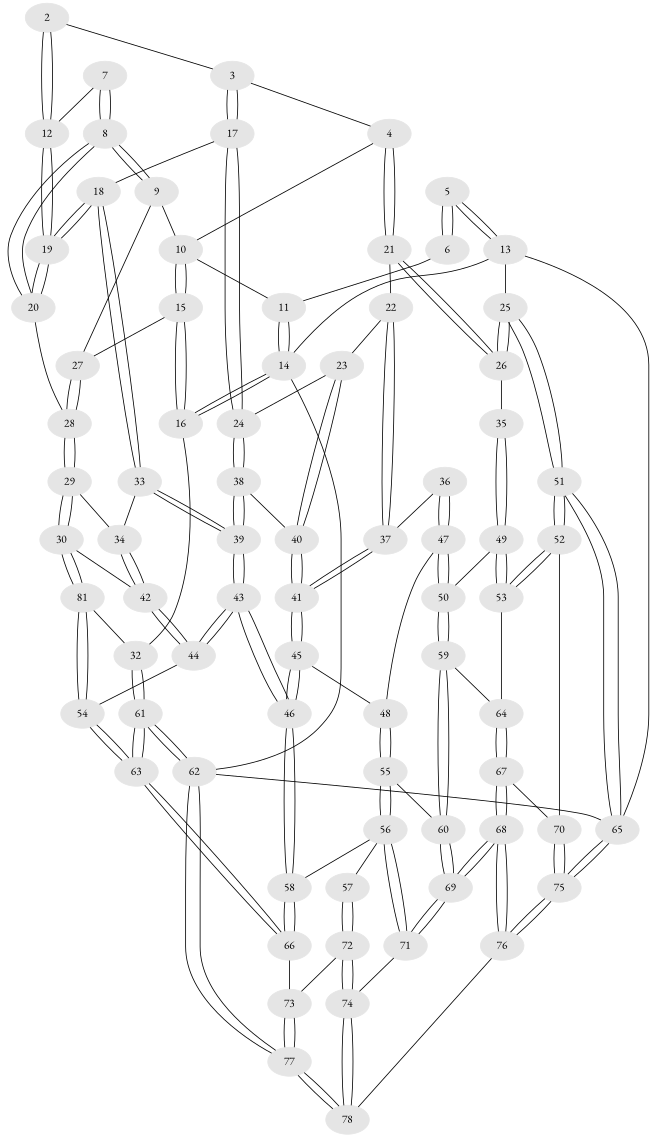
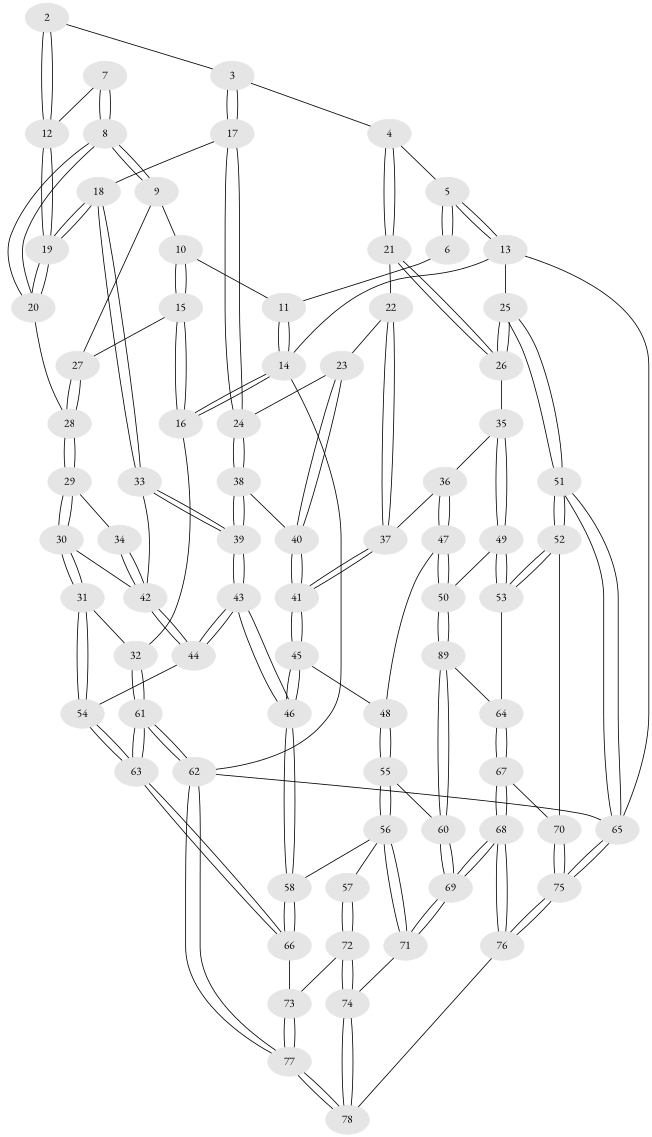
edge "4" -- "10": now "4" -- "5"
edge "35" -- "36": added
edge "33" -- "34": now "33" -- "42"
node "81": label "81" -> "31"
node "59": label "59" -> "89"
